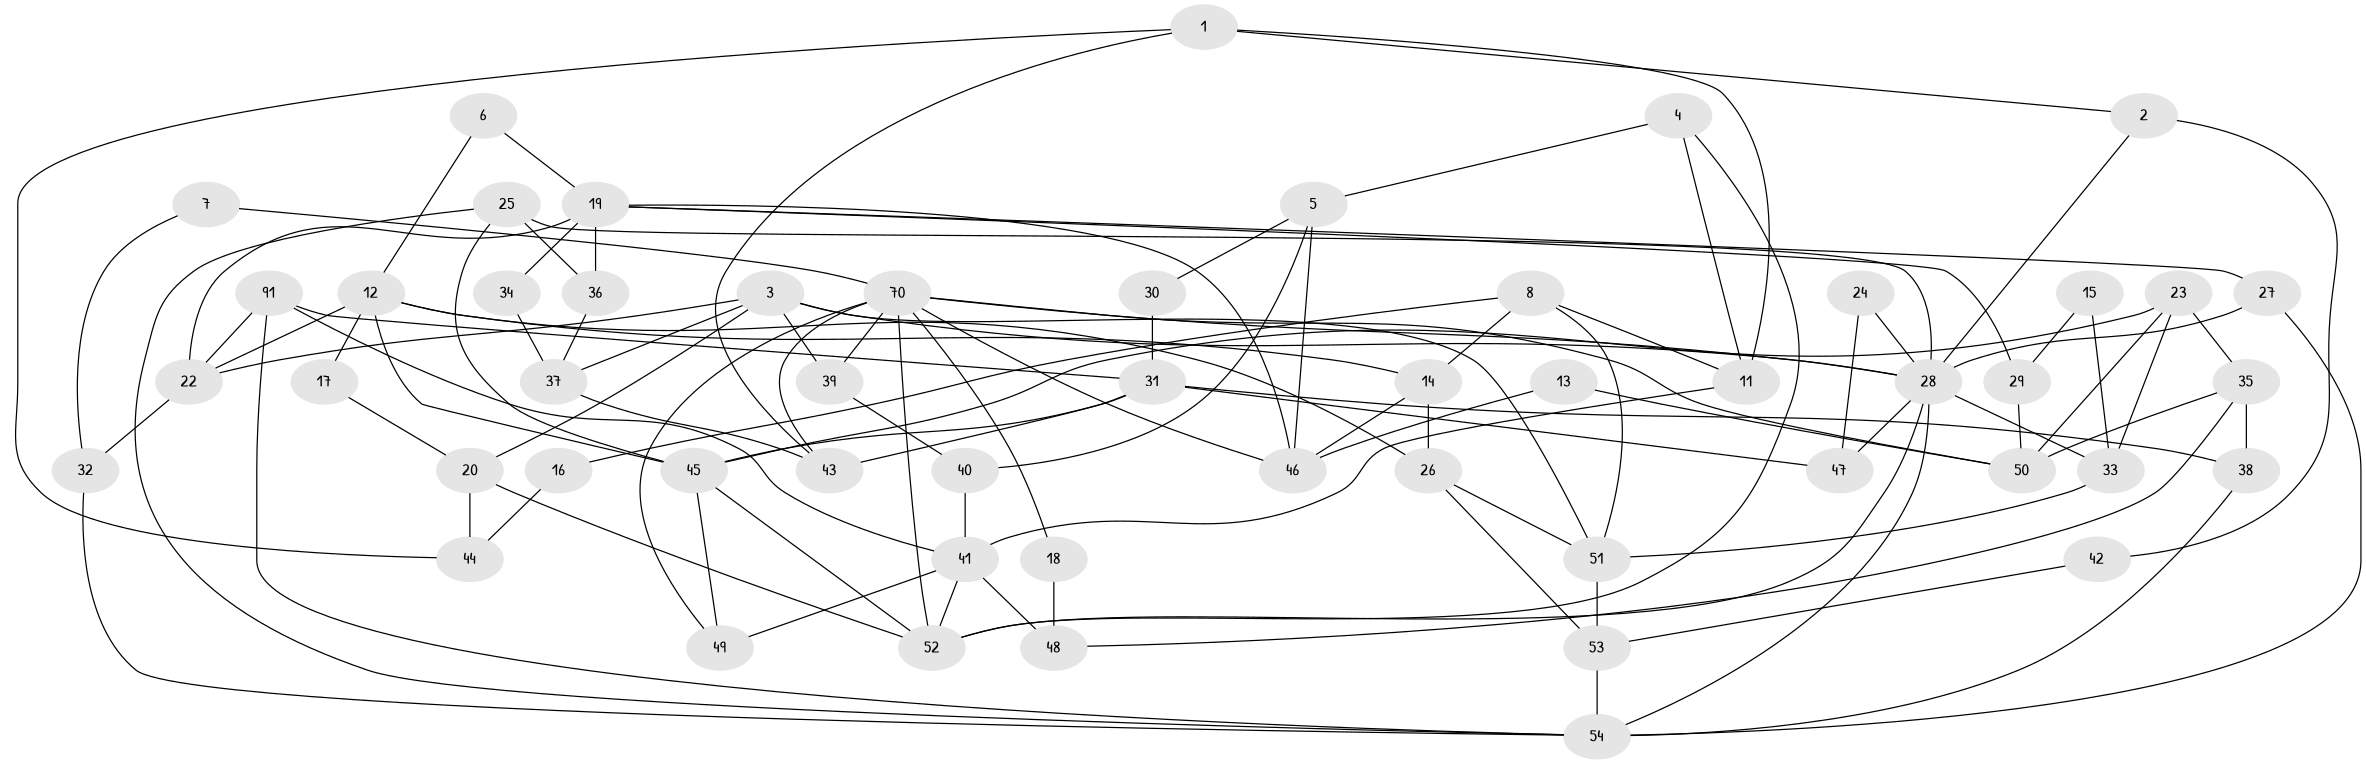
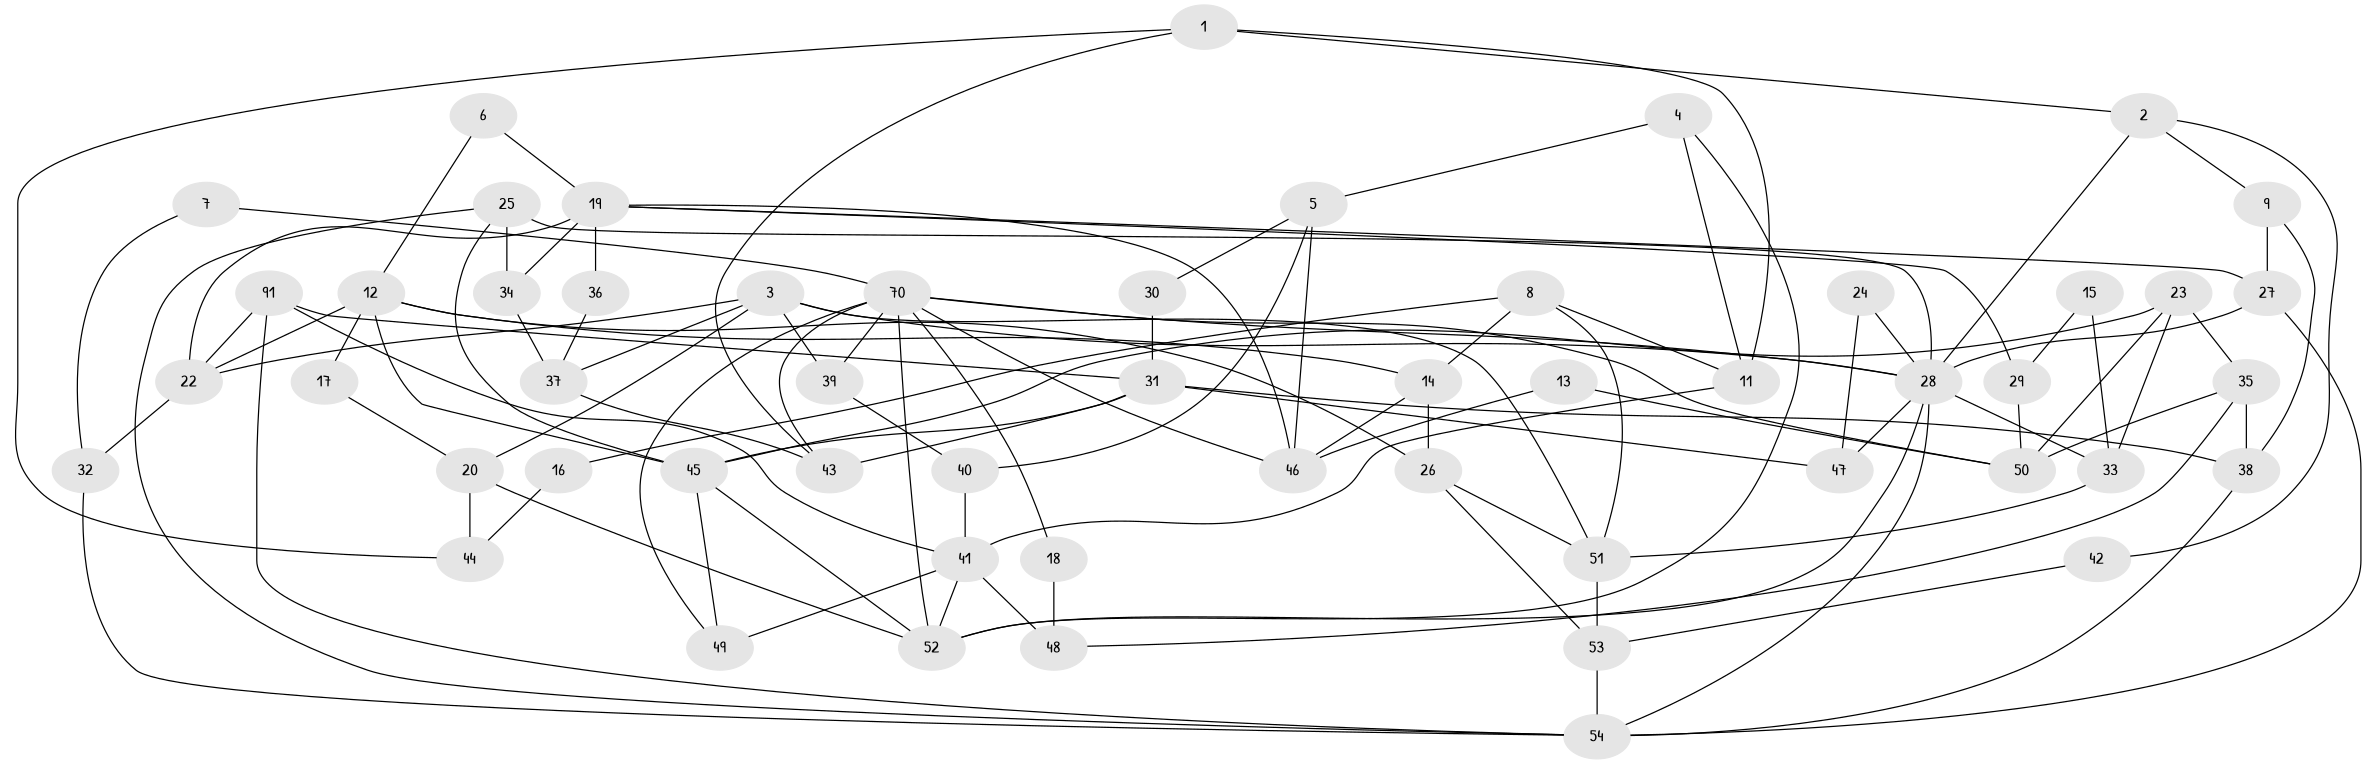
node "9": added
edge "25" -- "36": now "25" -- "34"
